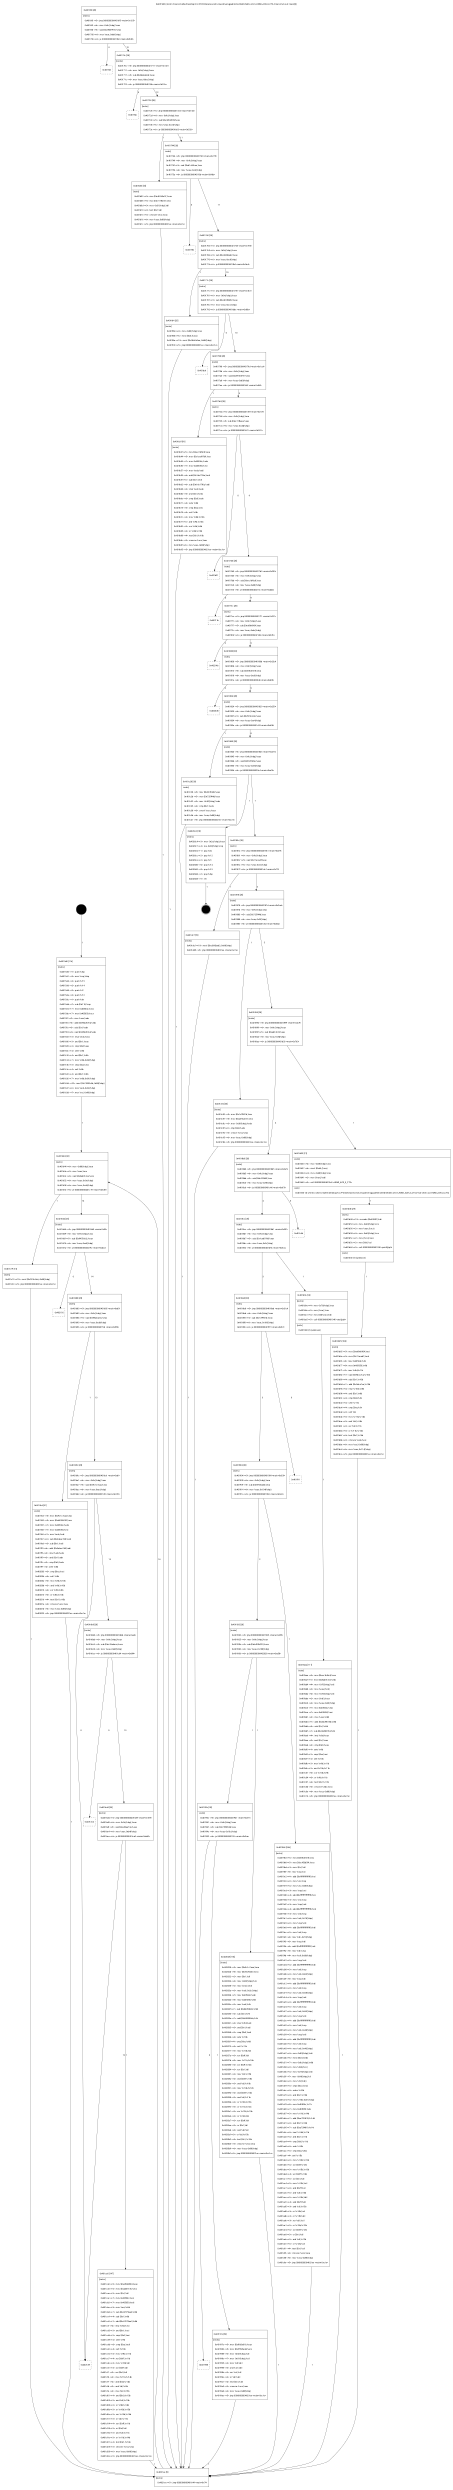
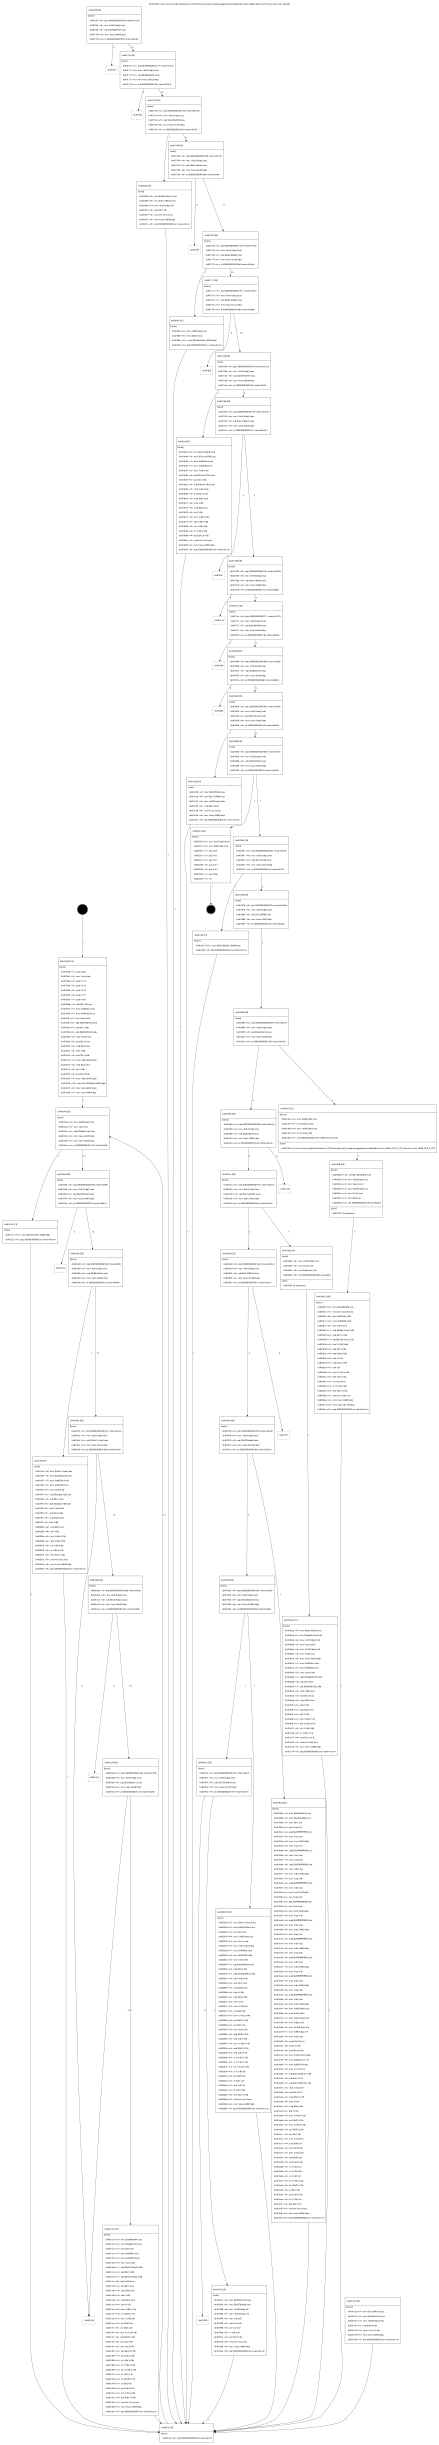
edge "0x401878 [28]" -> "0x401c82 [30]": removed, label "1"
